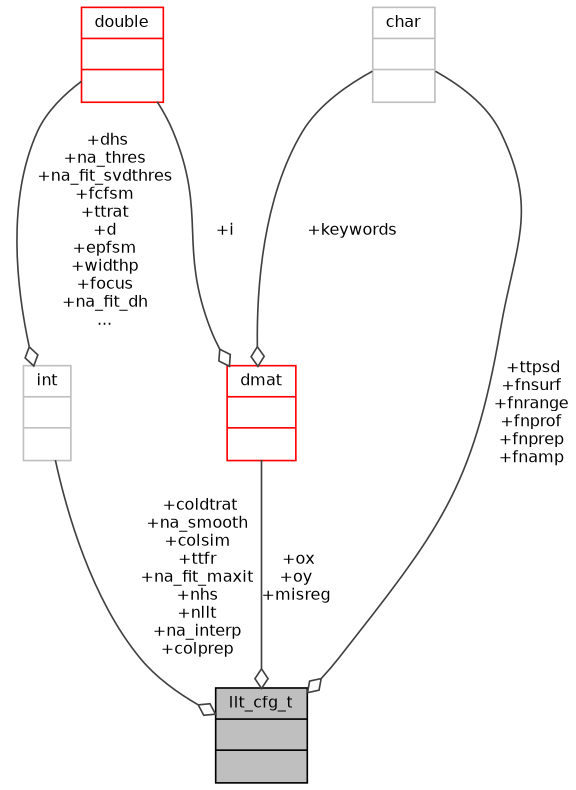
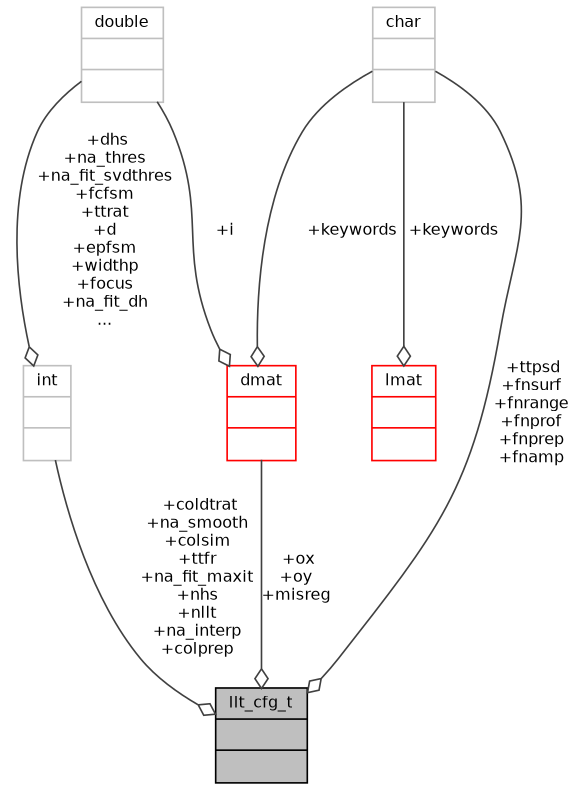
node "double": color red -> grey75
node "lmat": added
